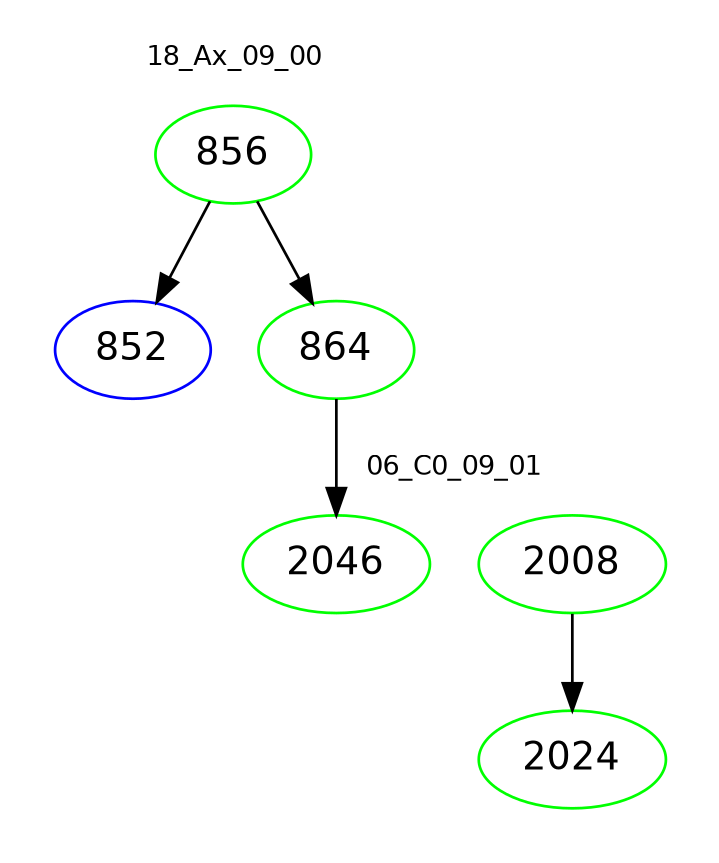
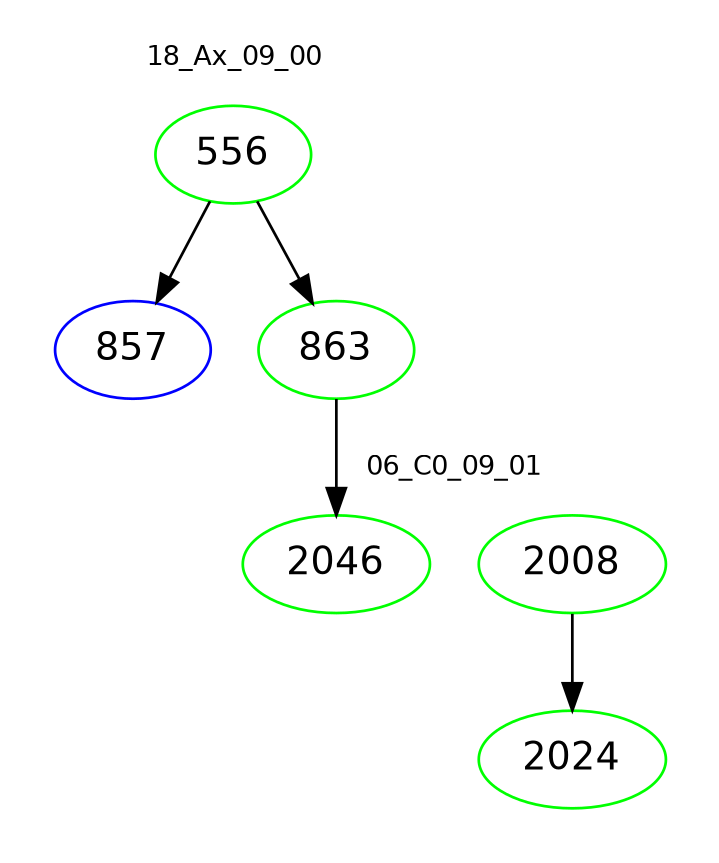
node "856": label "856" -> "556"
node "852": label "852" -> "857"
node "864": label "864" -> "863"
